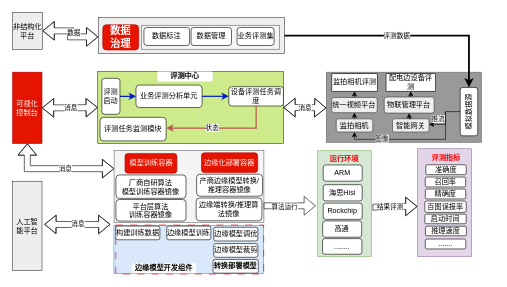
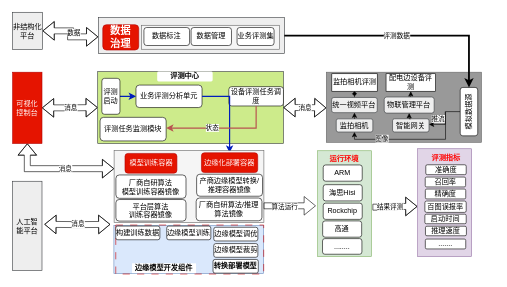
edge "业务评测分析单元" -> "设备评测任务调度": now "业务评测分析单元" -> "边缘化部署容器"
edge "统一视频平台" -> "监拍相机评测": arrowhead classic -> diamond
node "边缘端转换/推理算法镜像": label "边缘端转换/推理算法镜像" -> "厂商自研算法/推理算法镜像"
